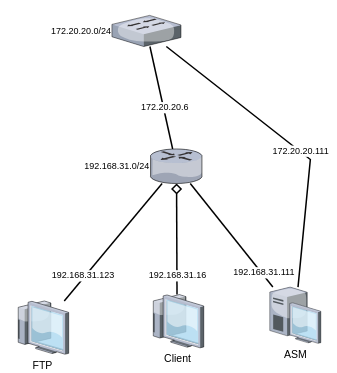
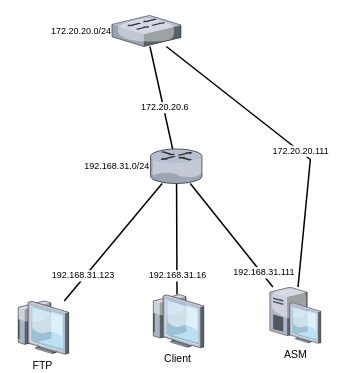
edge "Client" -> "192.168.31.0/24": arrowhead diamond -> none
